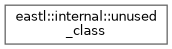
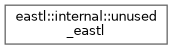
node "eastl::internal::unused _class": label "eastl::internal::unused _class" -> "eastl::internal::unused _eastl"
